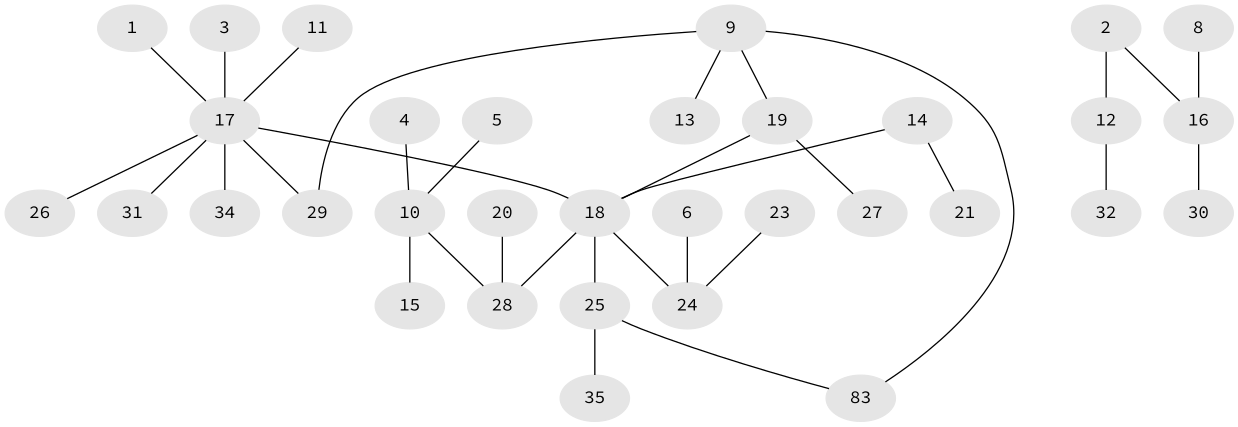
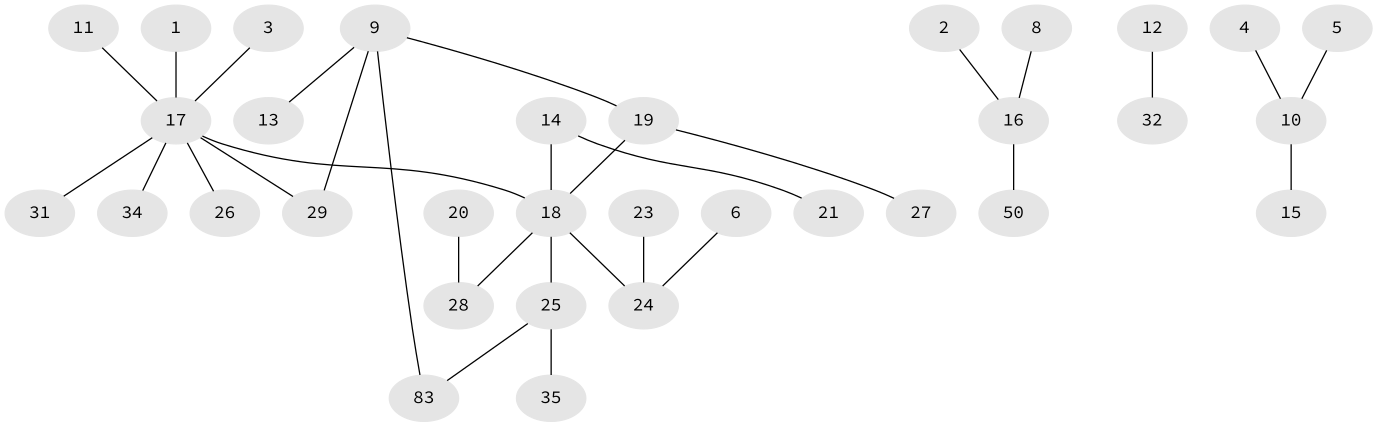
edge "2" -- "12": removed
node "30": label "30" -> "50"
edge "10" -- "28": removed
